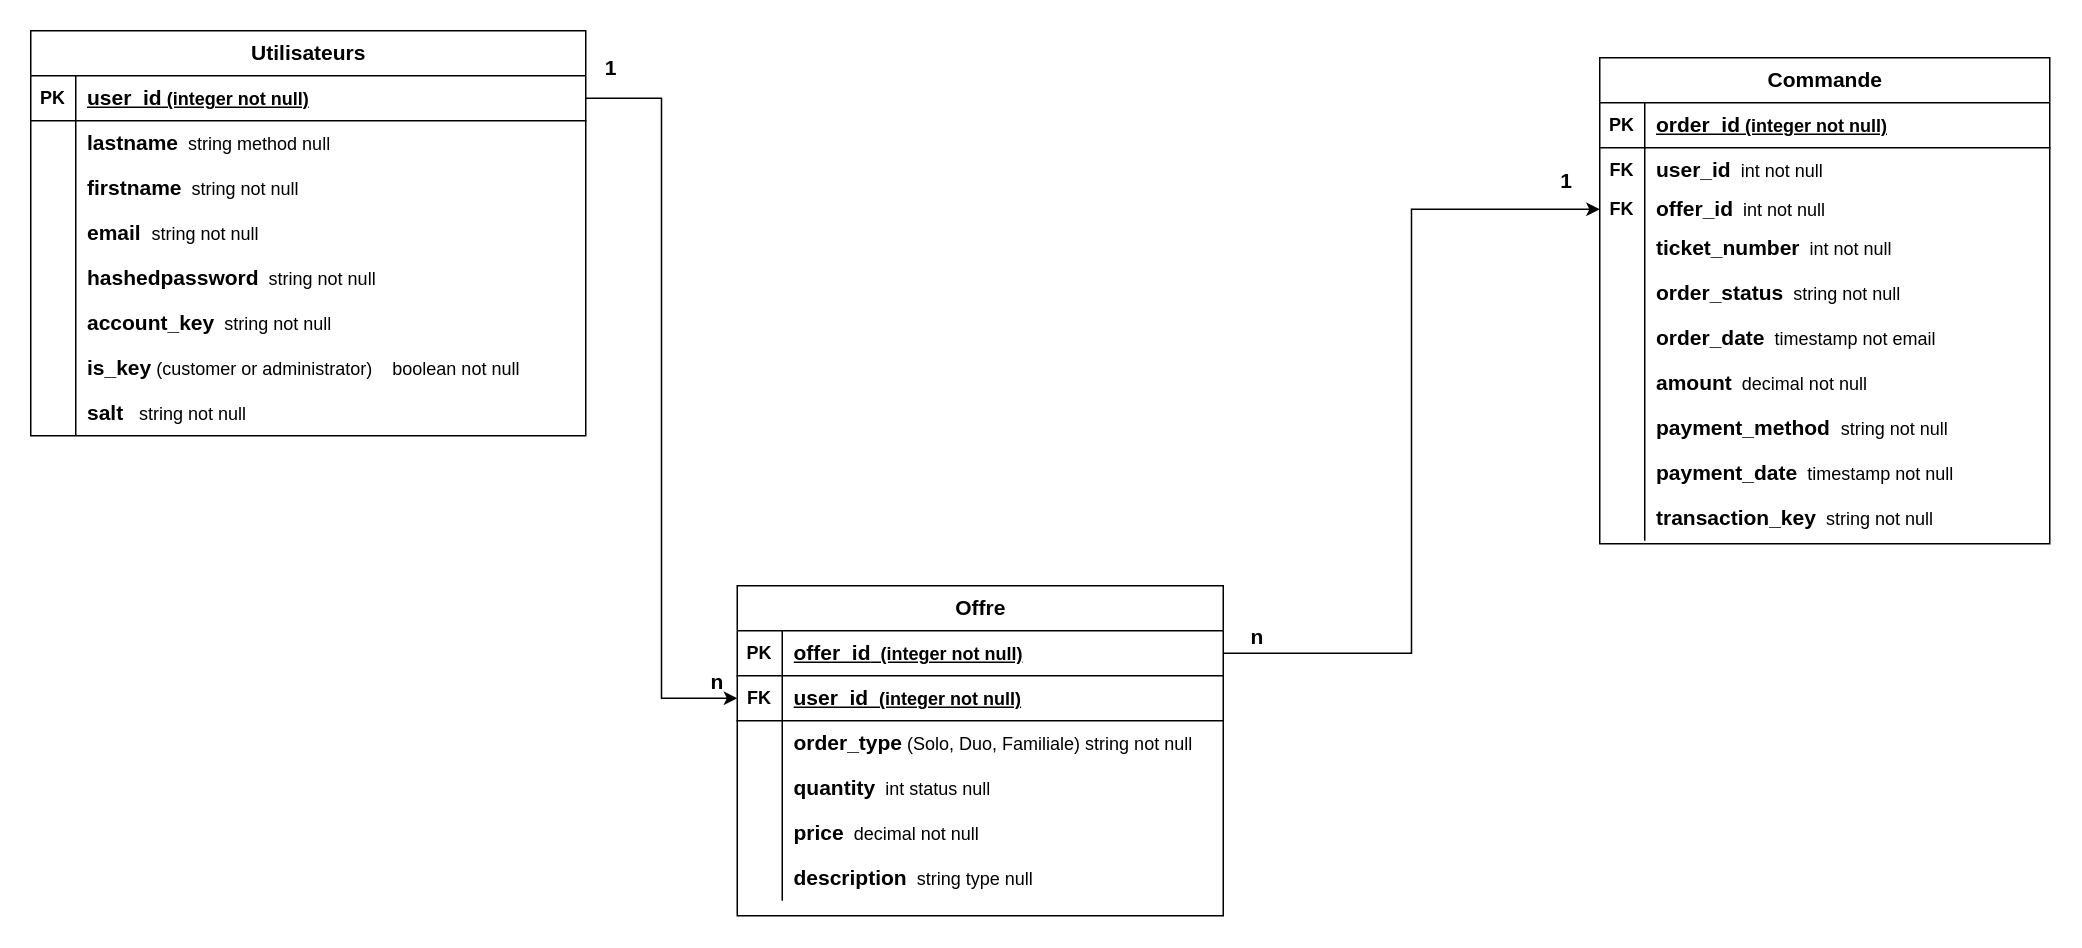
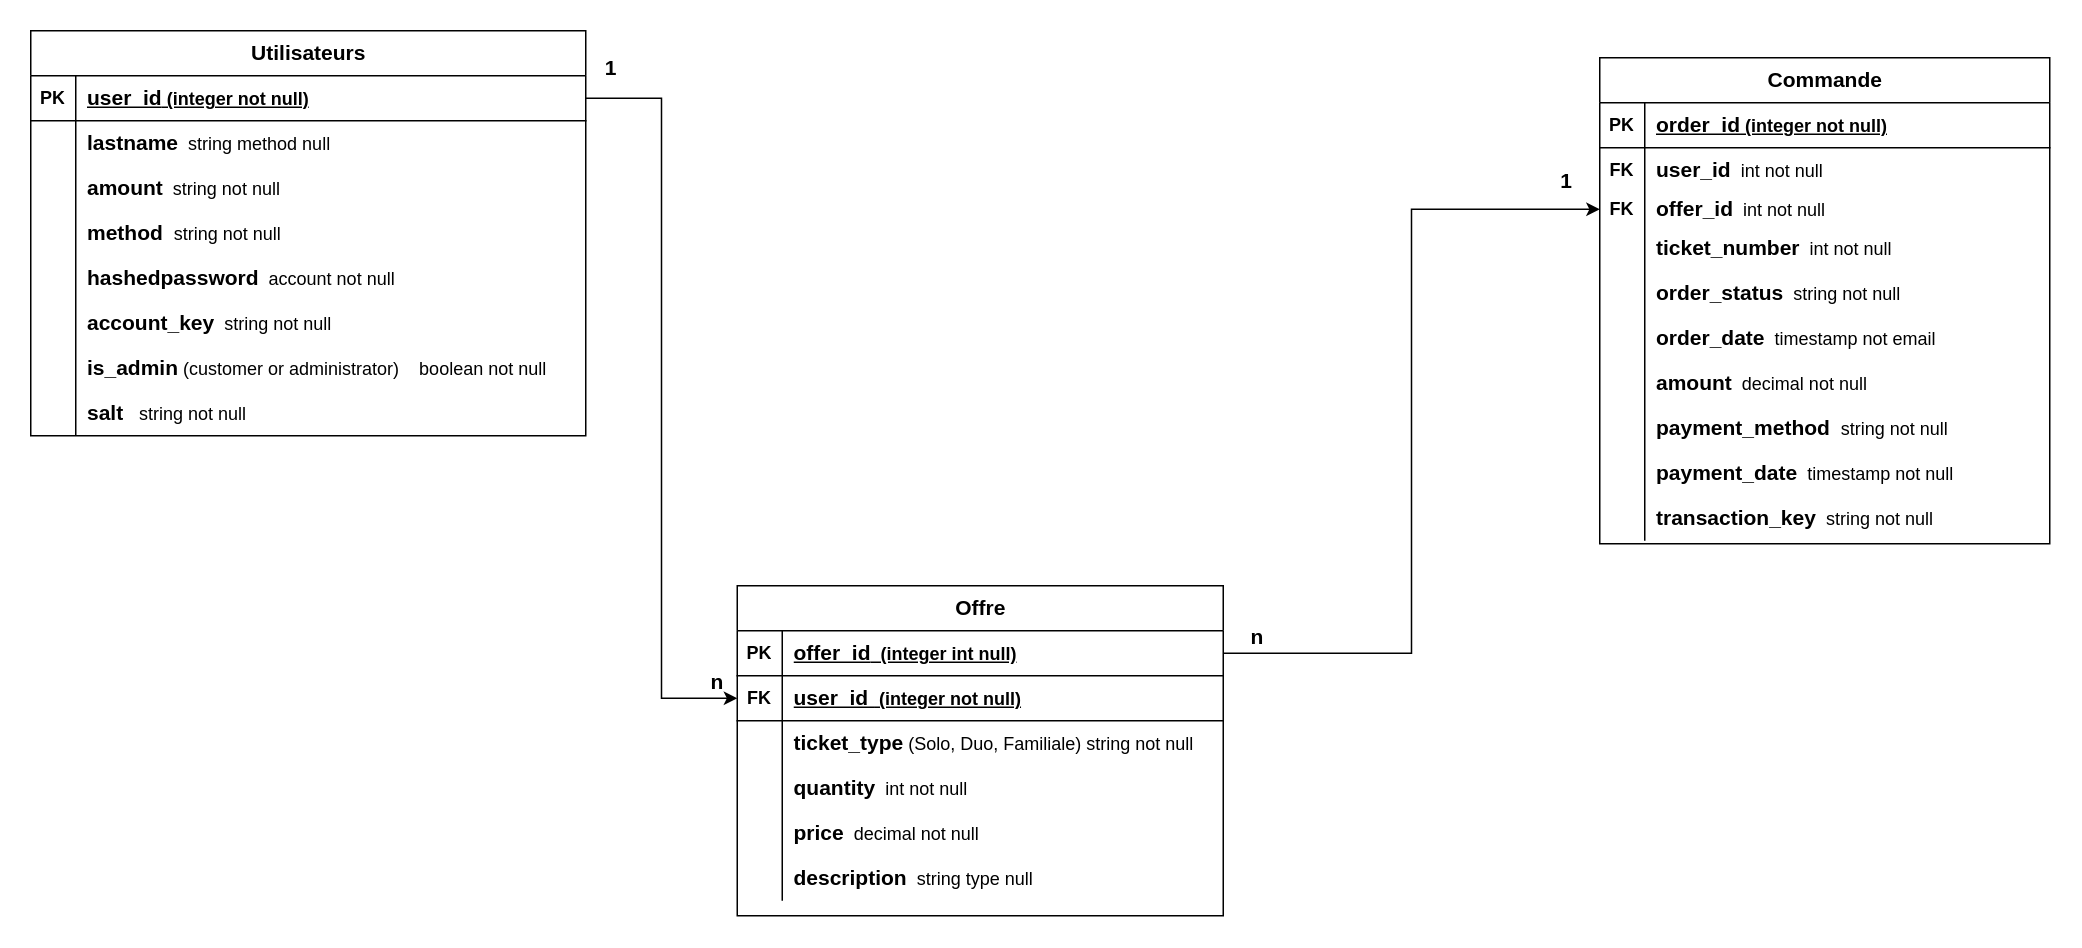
node "firstname string not null": label "firstname string not null" -> "amount string not null"
node "email string not null": label "email string not null" -> "method string not null"
node "hashedpassword string not null": label "hashedpassword string not null" -> "hashedpassword account not null"
node "is_key (customer or administrator) boolean not null": label "is_key (customer or administrator) boolean not null" -> "is_admin (customer or administrator) boolean not null"
node "offer_id (integer not null)": label "offer_id (integer not null)" -> "offer_id (integer int null)"
node "order_type (Solo, Duo, Familiale) string not null": label "order_type (Solo, Duo, Familiale) string not null" -> "ticket_type (Solo, Duo, Familiale) string not null"
node "quantity int status null": label "quantity int status null" -> "quantity int not null"
